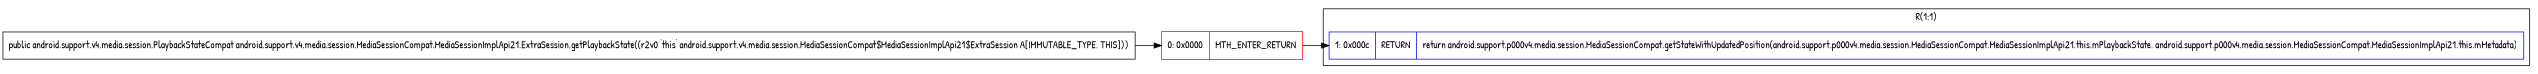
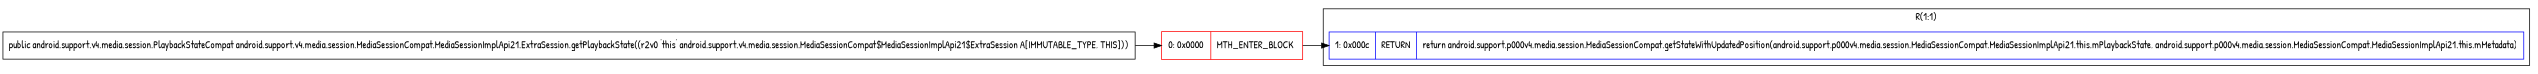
node "0: 0x0000": text "MTH_ENTER_RETURN" -> "MTH_ENTER_BLOCK"
